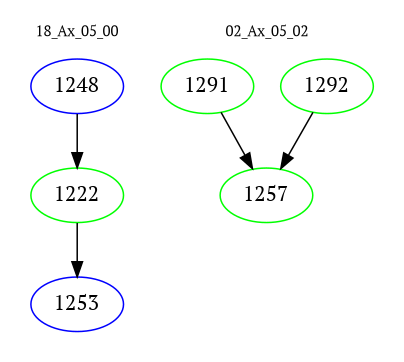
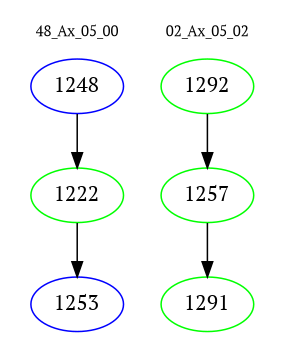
cluster "18_Ax_05_00": label "18_Ax_05_00" -> "48_Ax_05_00"
edge "1291" -> "1257": reversed
